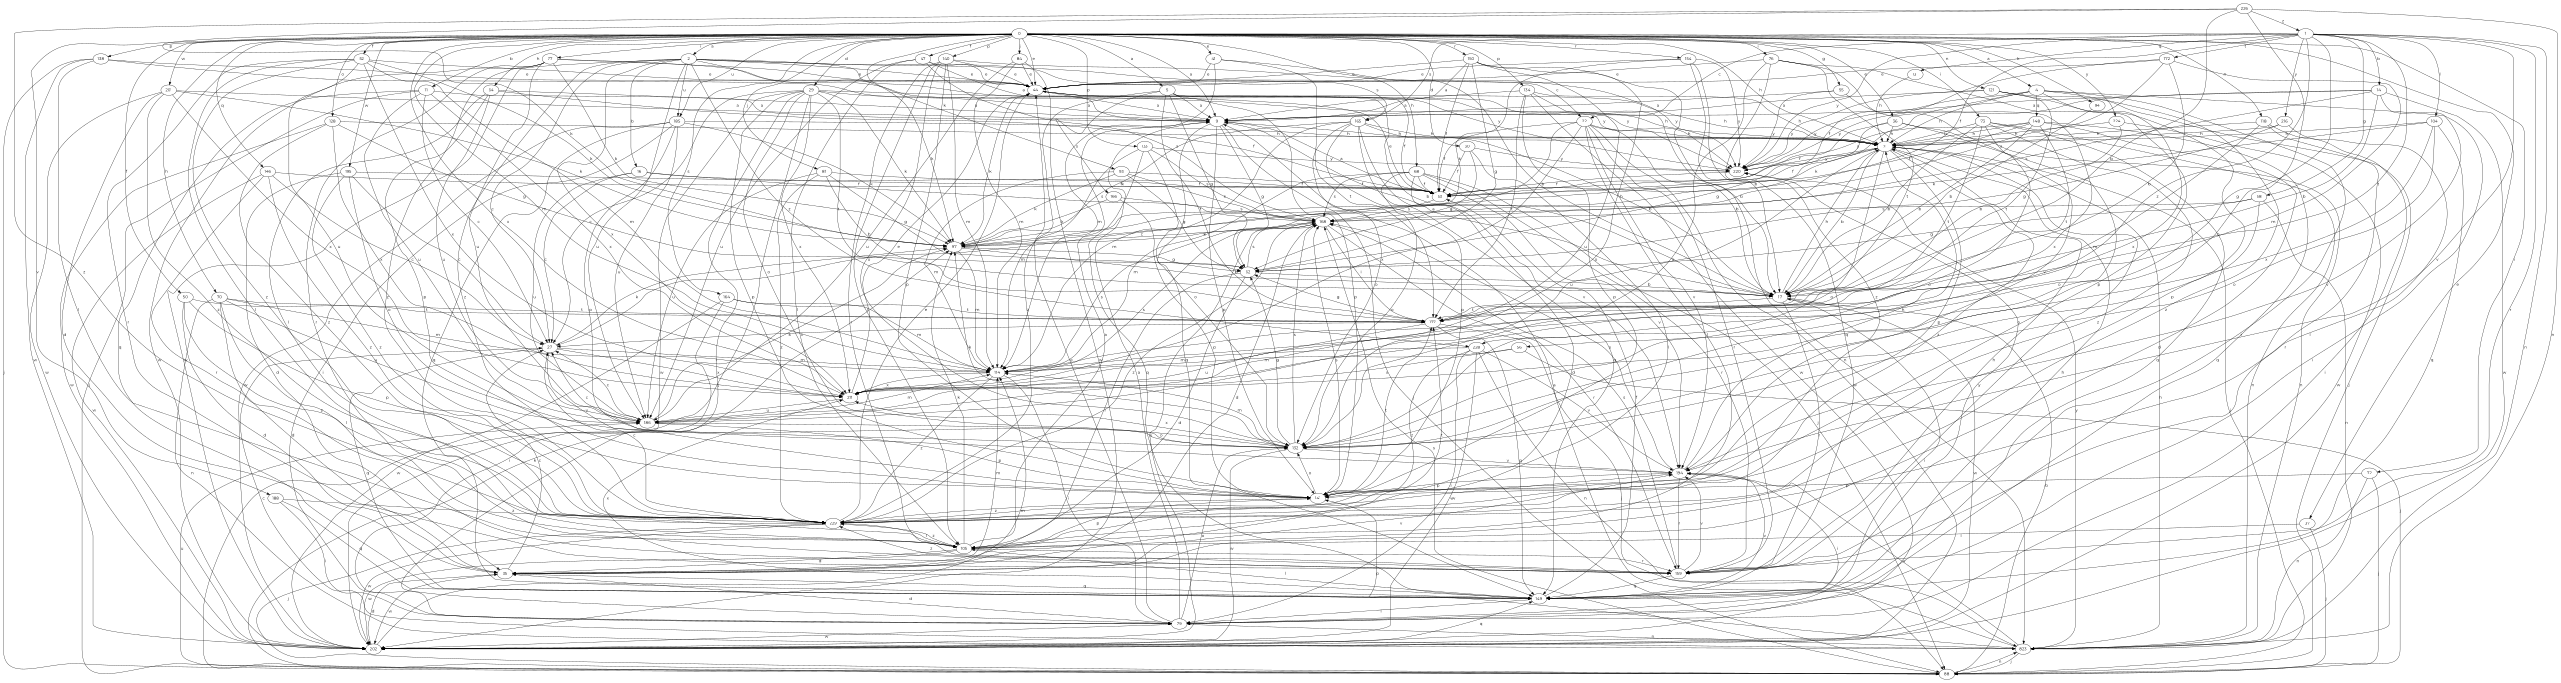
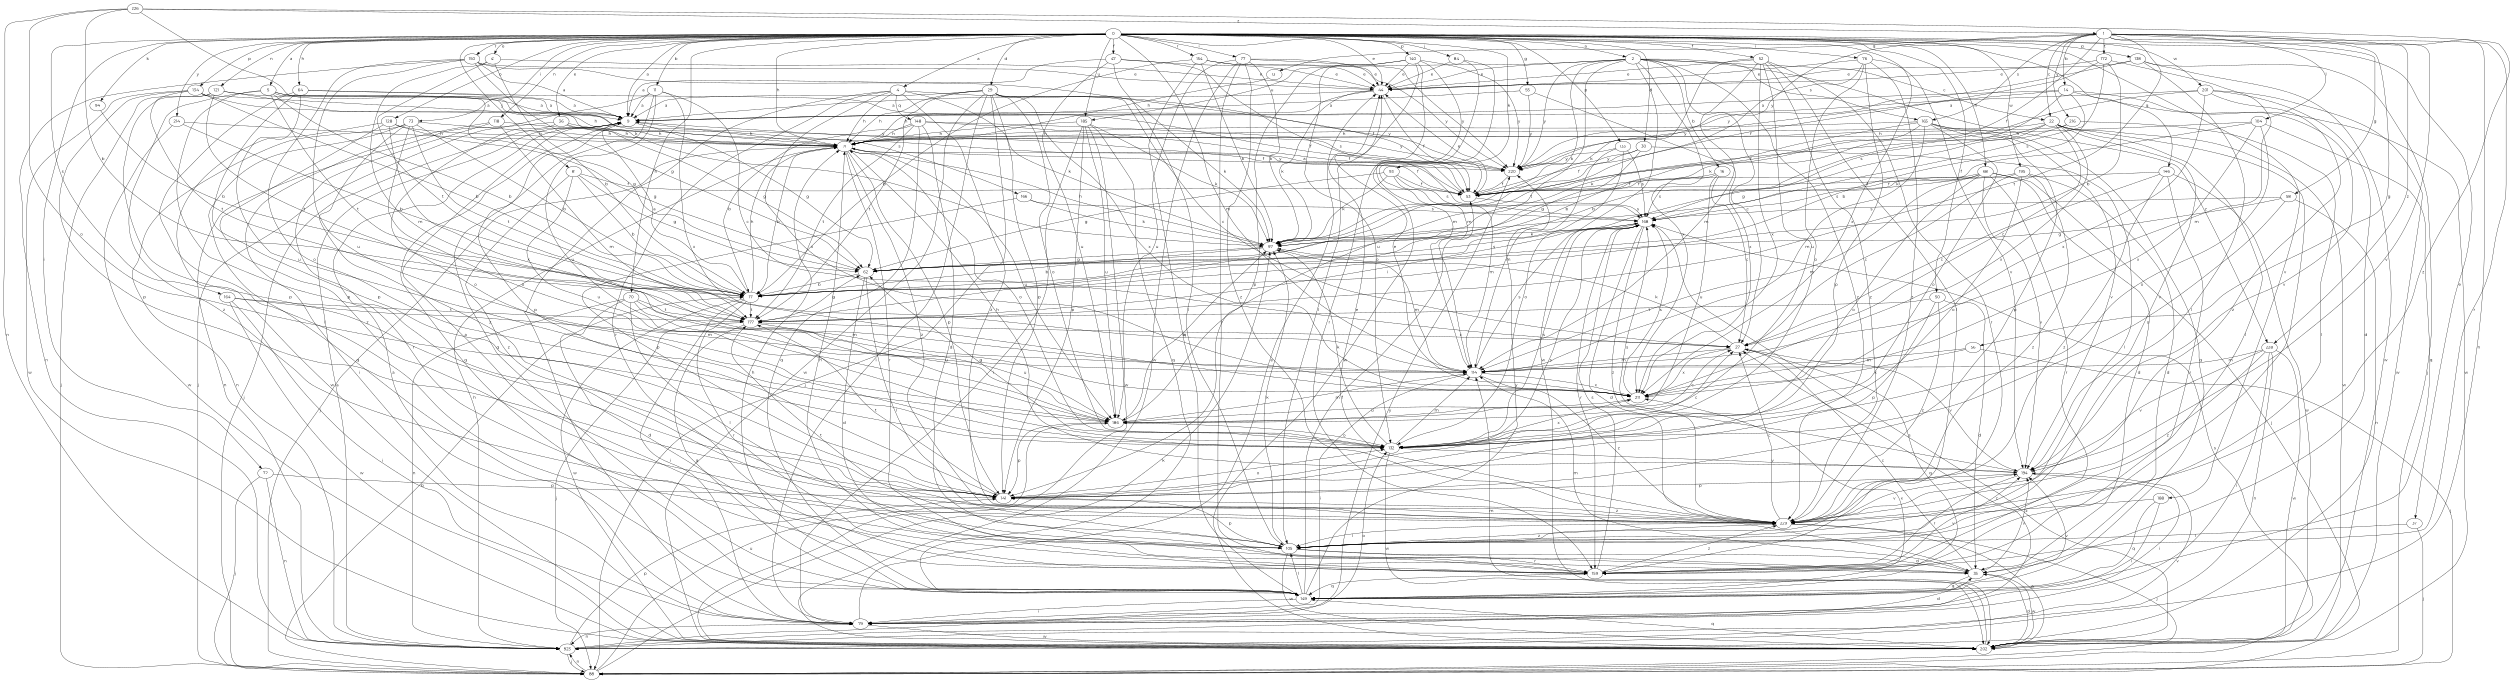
node "224": label "224" -> "214"
edge "84" -> "186": removed, label "u"
edge "133" -> "149": removed, label "q"
